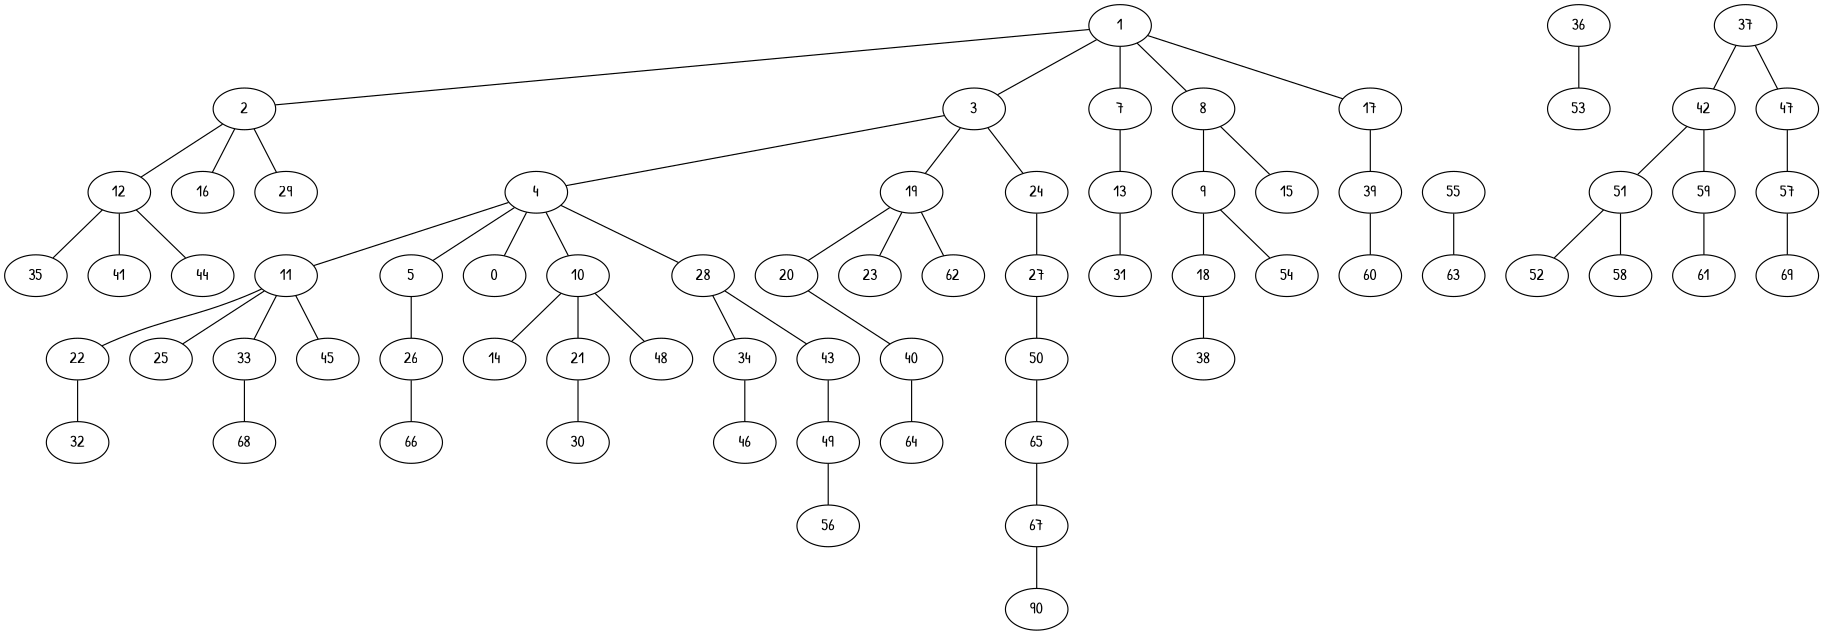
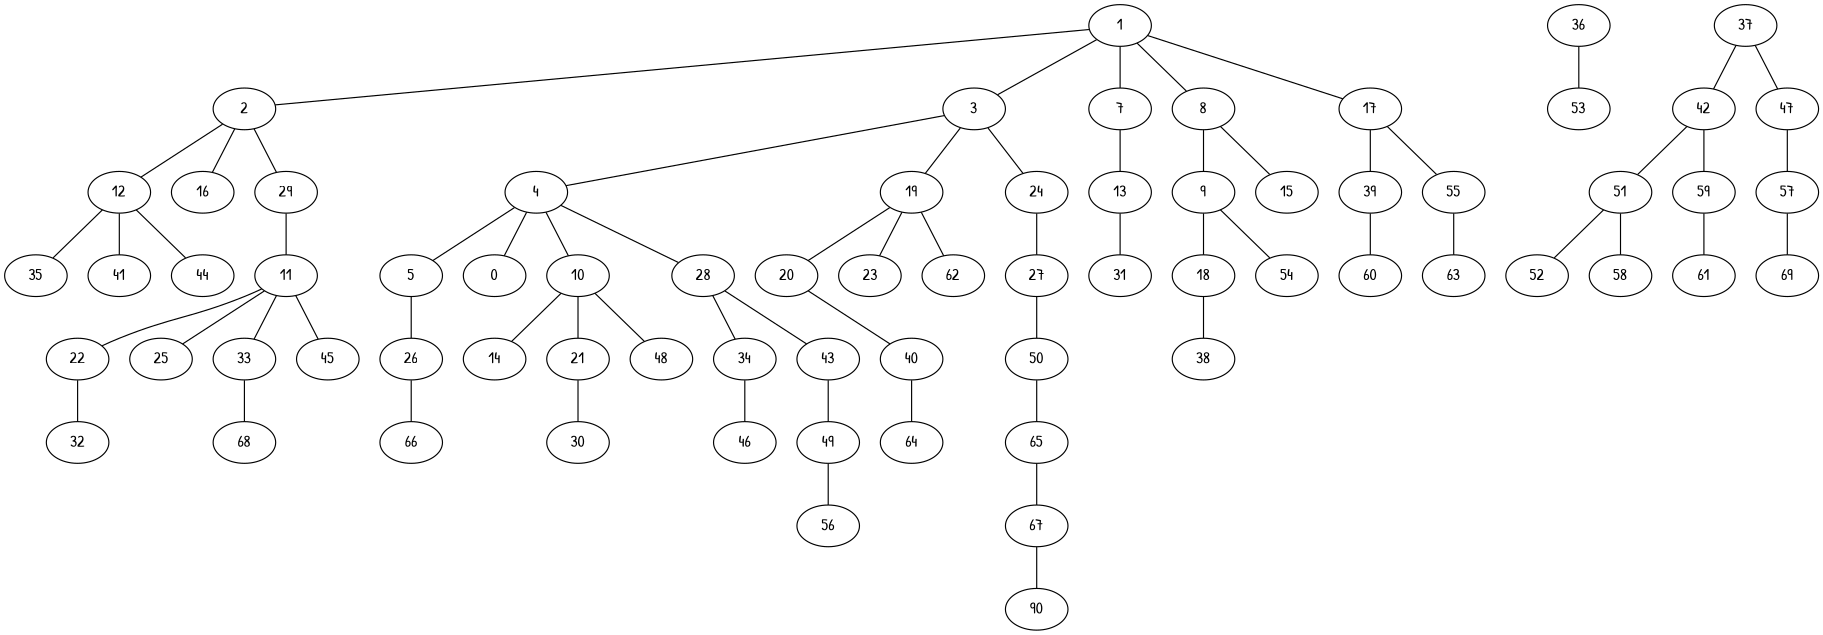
edge "17" -- "55": added
edge "4" -- "11": now "29" -- "11"
